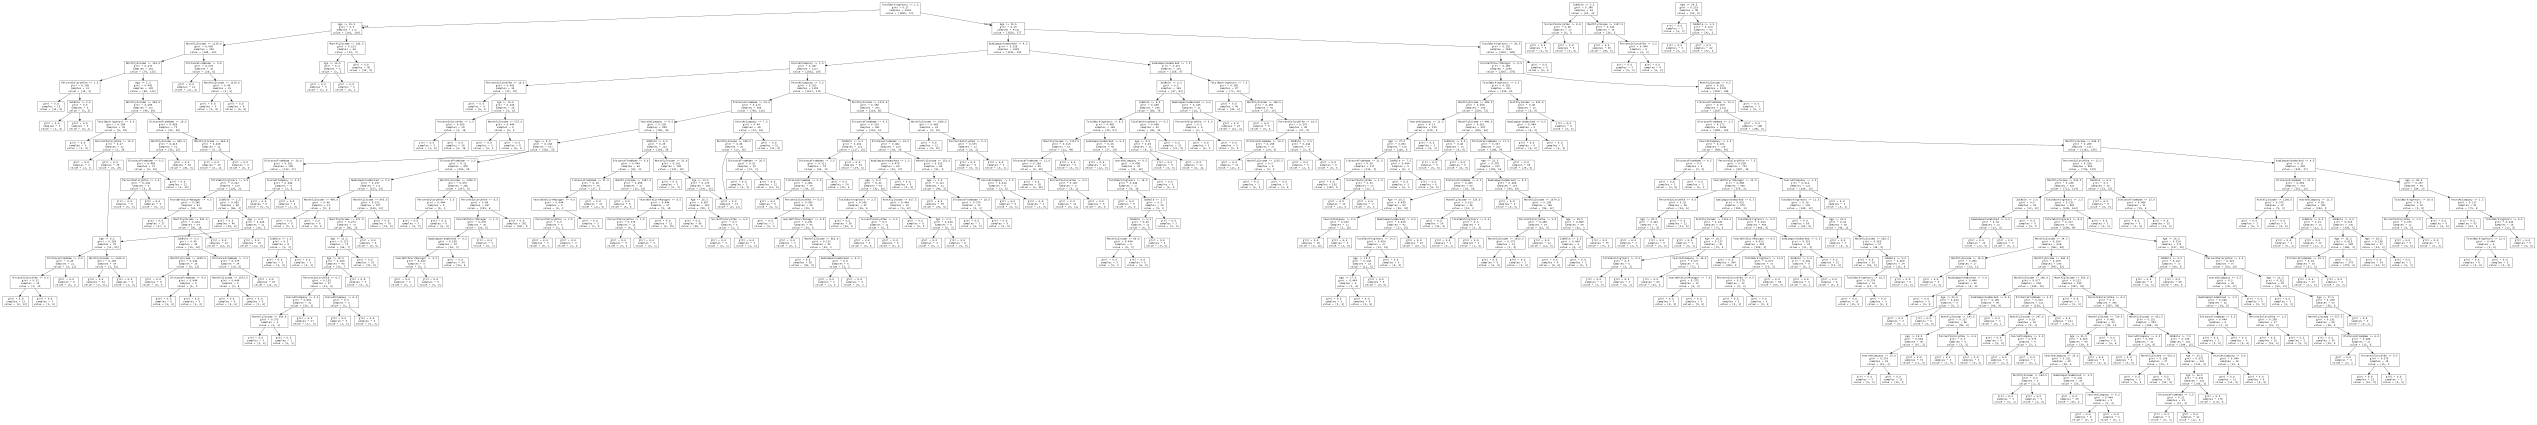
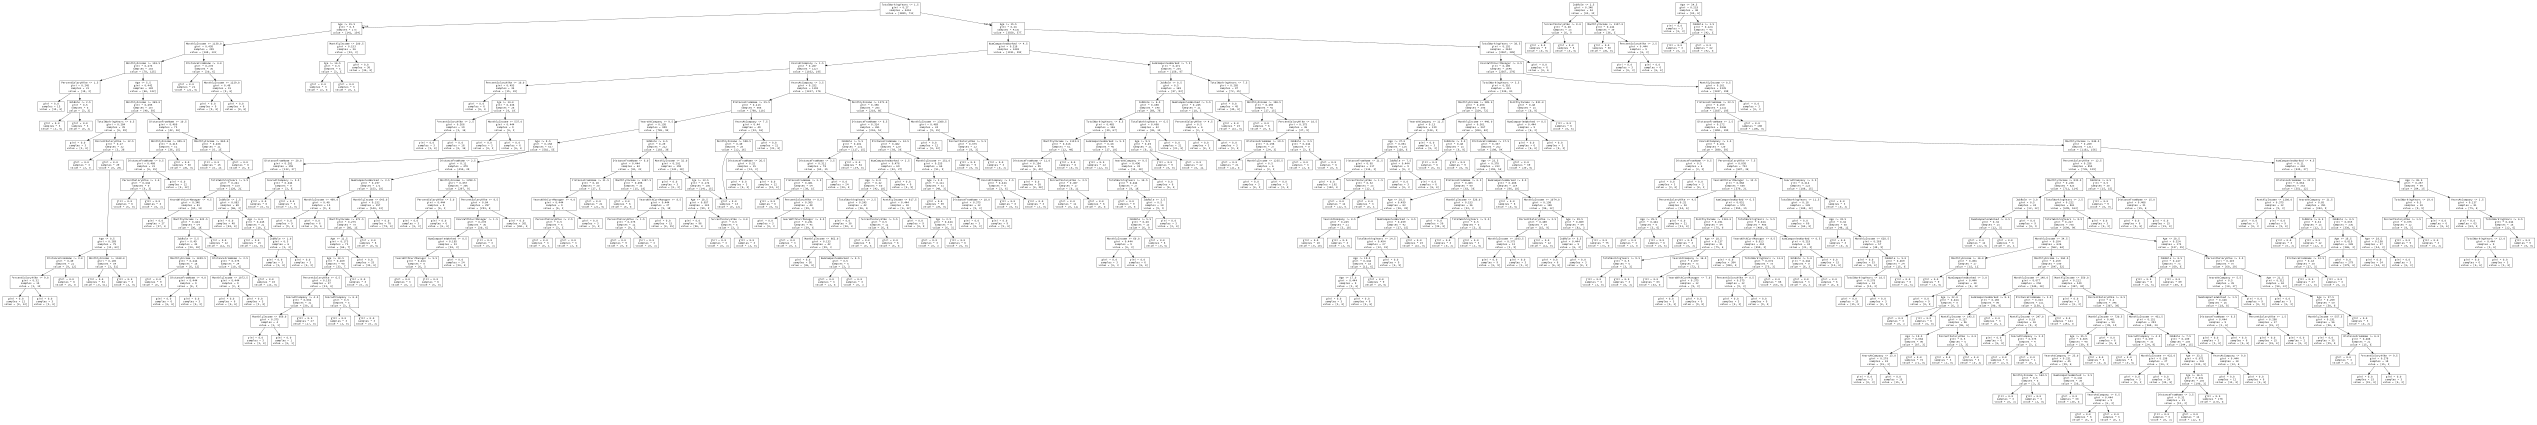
edge "JobRole <= 1.5 gini = 0.124 samples = 45 value = [42, 3]" -> "gini = 0.0 samples = 42 value = [42, 0]": reversed
edge "Age <= 6.0 gini = 0.245 samples = 21 value = [18, 3]" -> "Age <= 0.5 gini = 0.269 samples = 75 value = [12, 63]": now "Age <= 6.0 gini = 0.245 samples = 21 value = [18, 3]" -> "JobRole <= 1.0 gini = 0.5 samples = 6 value = [3, 3]"
